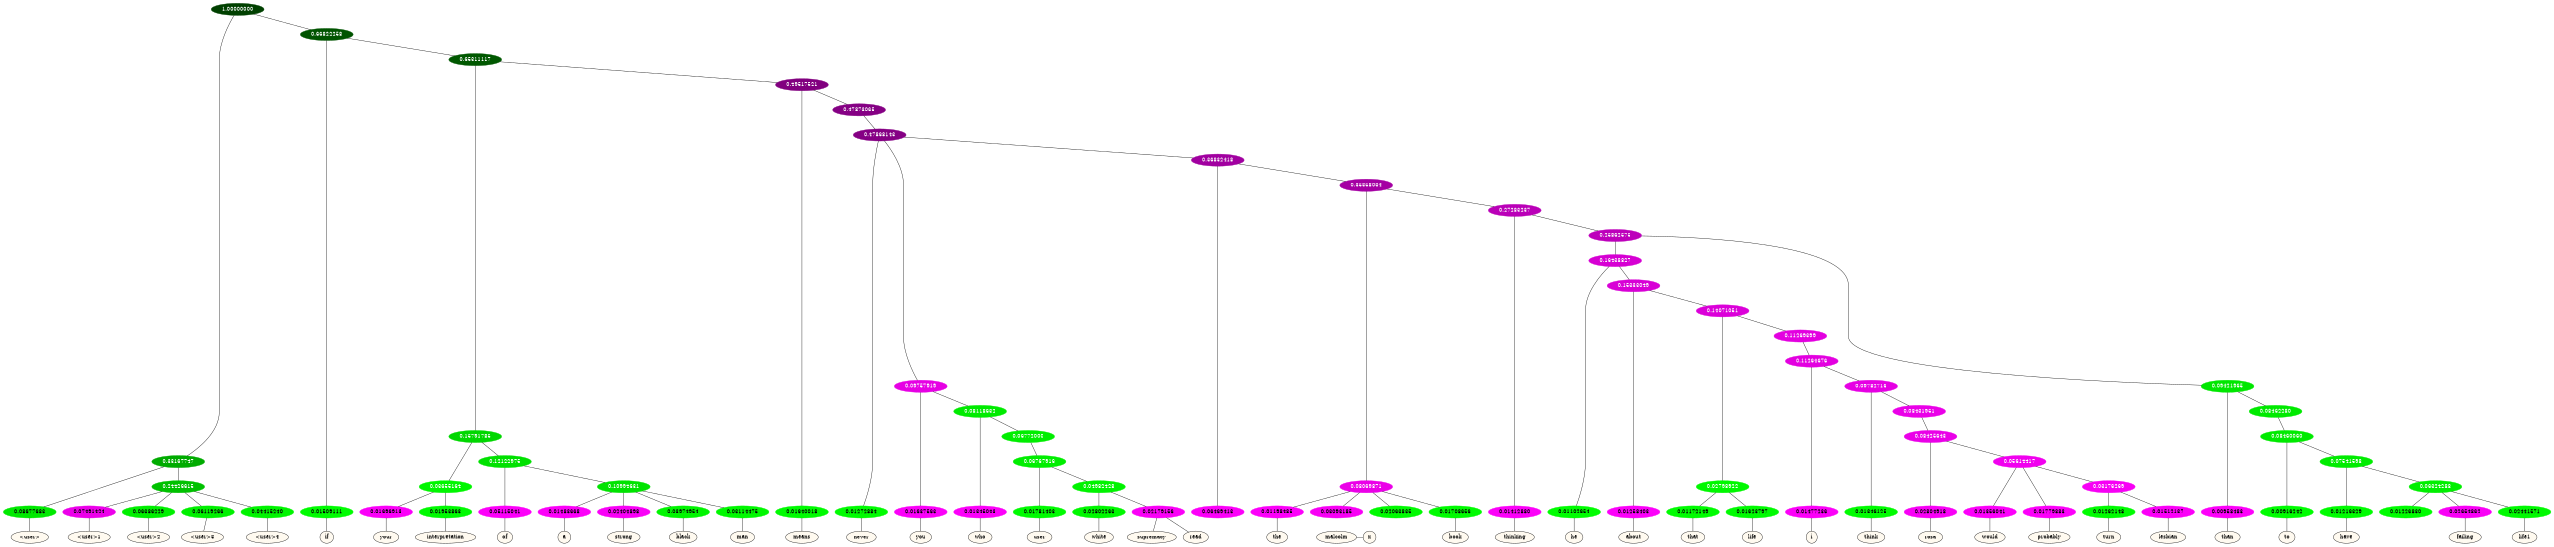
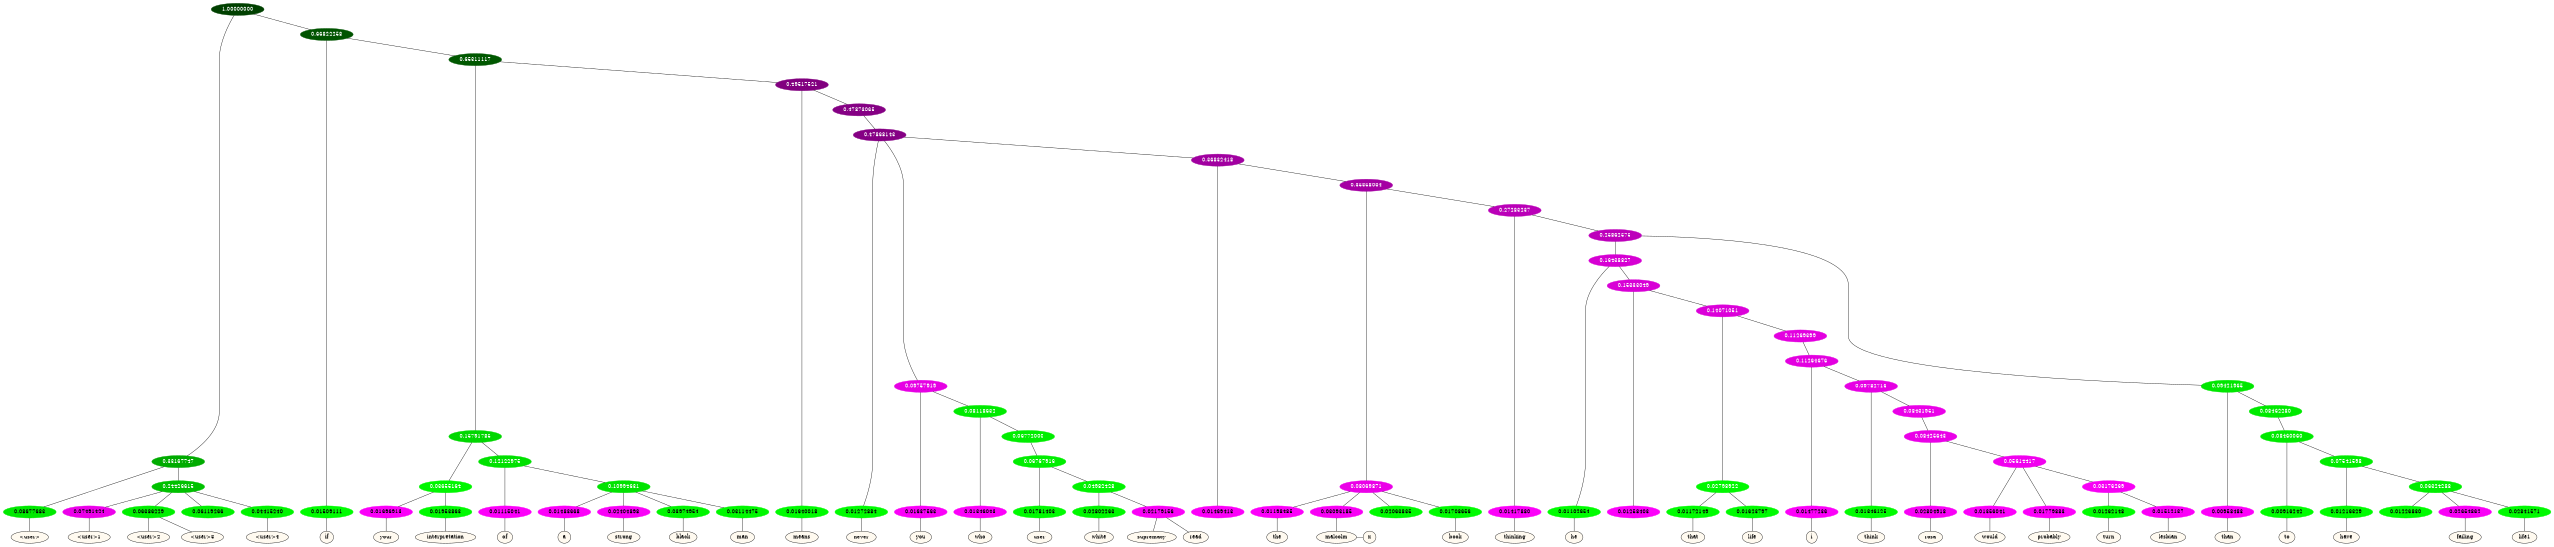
node "0.05115041": label "0.05115041" -> "0.01115041"
node "0.01345043": label "0.01345043" -> "0.01346043"
node "0.06469413": label "0.06469413" -> "0.01469413"
node "0.01412880": label "0.01412880" -> "0.01417880"
node "0.02441571": label "0.02441571" -> "0.02841571"
edge "0.06119266" -- "<user>3": now "0.06386229" -- "<user>3"
edge "0.03093185" -- "malcolm": added
node "about": removed
